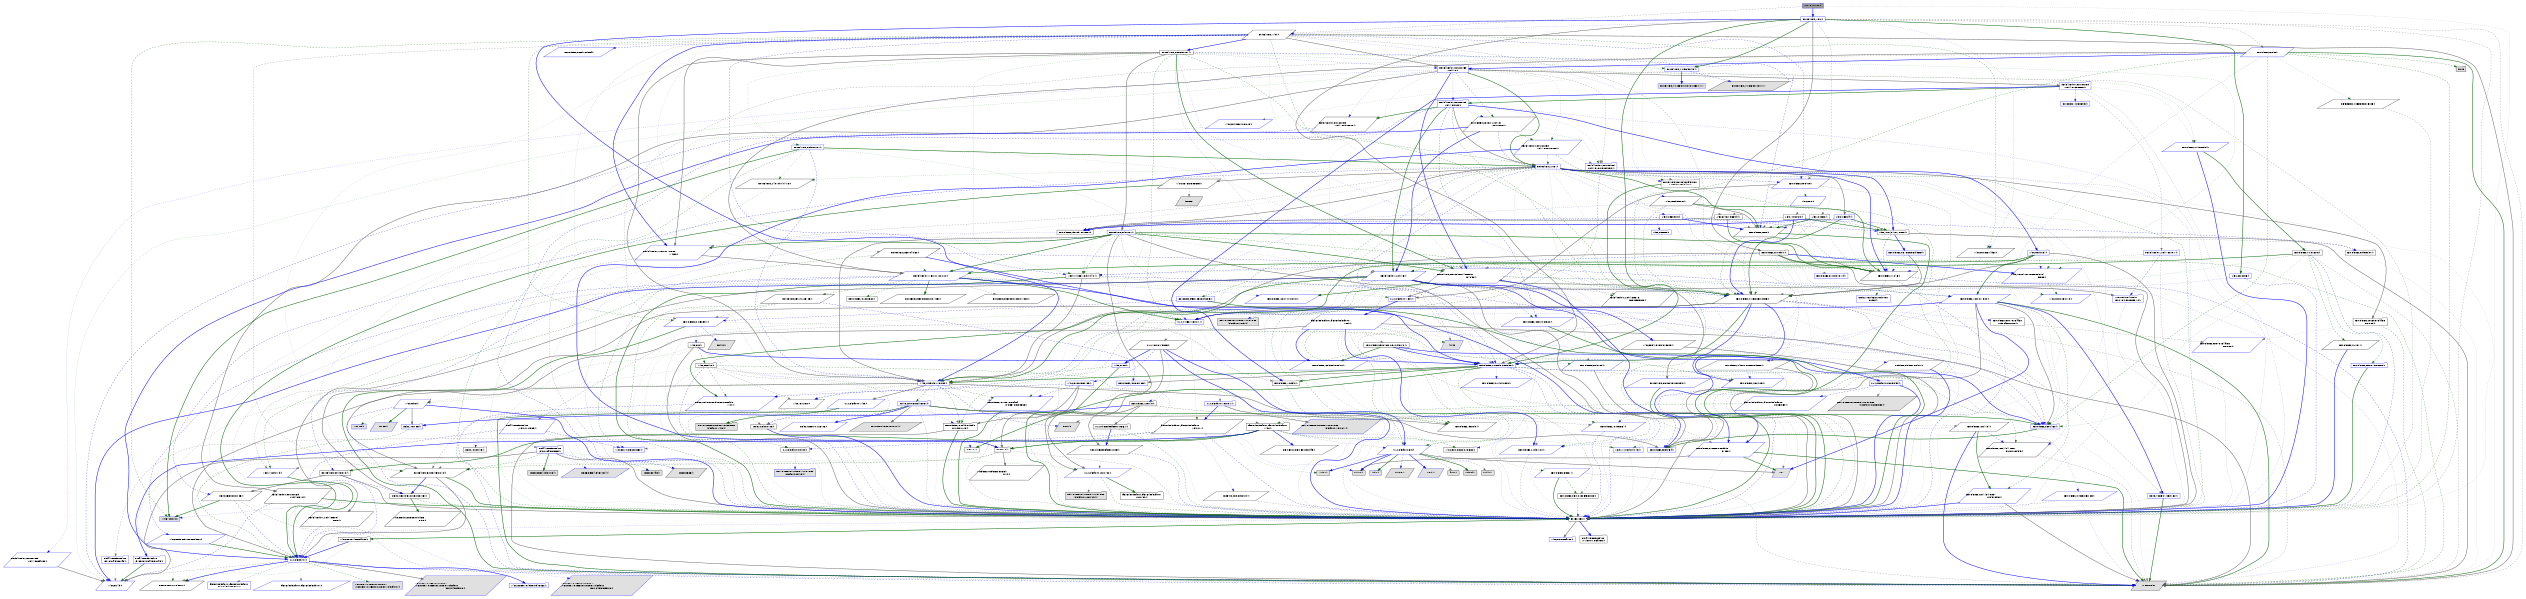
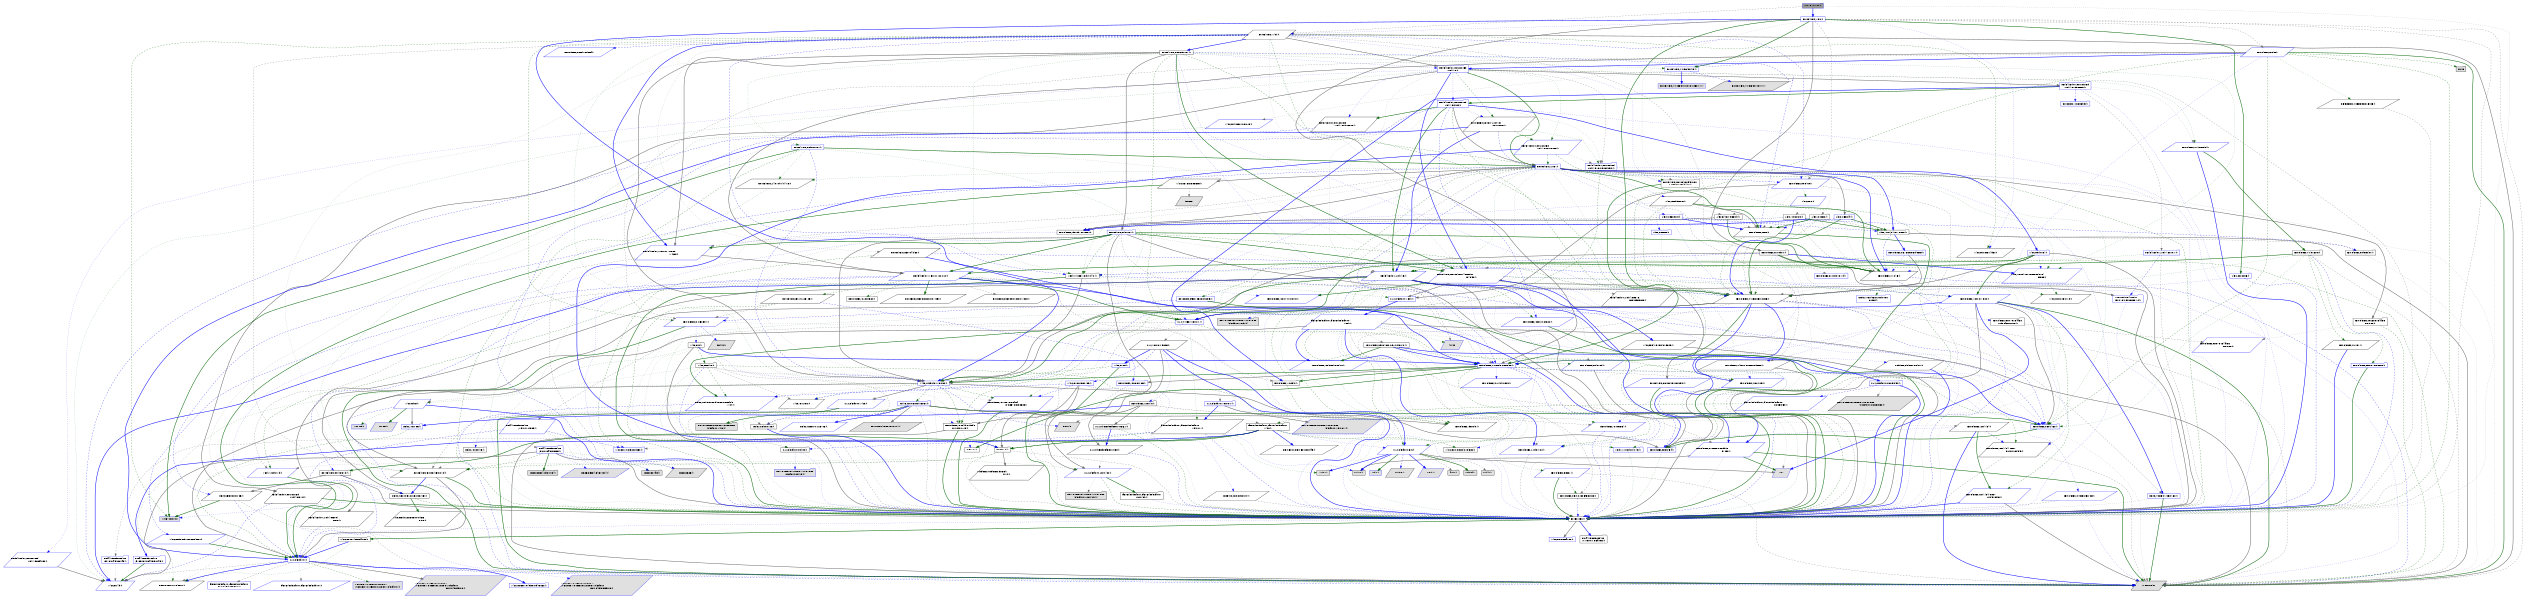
edge "Algo/HeapSort.h" -> "Templates/IdentityFunctor.h": color blue -> gray40
edge "Containers/Array.h" -> "Serialization/ArchiveSave PackageData.h": now "Containers/Array.h" -> "Serialization/Archive.h"
node "Misc/OptionalFwd.h": color blue -> black
node "UBT/ThreadSafeCounter.h": label "UBT/ThreadSafeCounter.h" -> "HAL/ThreadSafeCounter.h"
